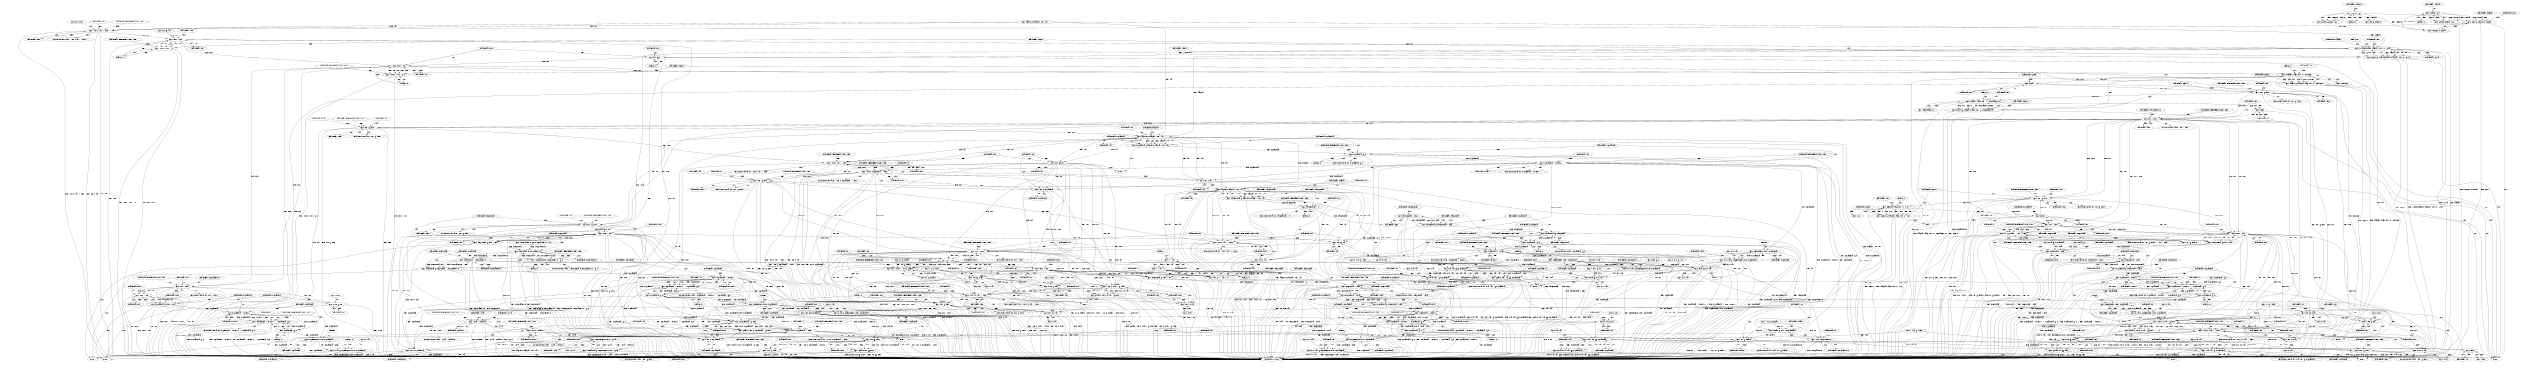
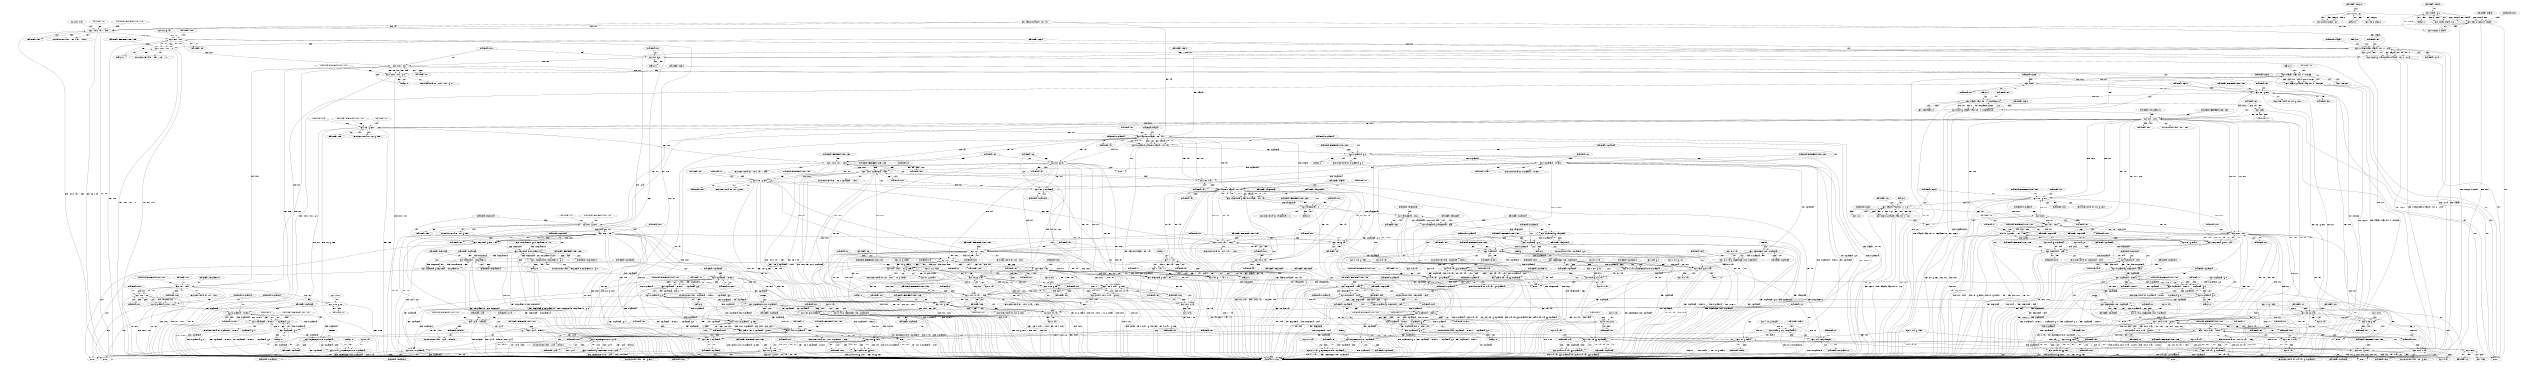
edge "(Call,assert(m_start >= 0))" -> "(Call,m_start >= 0)": removed, label "CFG:"
edge "(Call,m_start >= 0)" -> "(Call,m_start + m_size)": removed, label "DDG: m_start"
node "(ControlStructure,if ((stop - pos) < 2))": added
node "(ControlStructure,if ((stop - pos) <= 0))": added
edge "(Call,delta_size_ < 0)" -> "(Identifier,bias)": now "(Call,delta_size_ < 0)" -> "(Call,delta_size_ - bias)"
node "(ControlStructure,if (pf >= pf_end || pos > stop))": removed
edge "(Call,total_size / m_frame_count)" -> "(Call,pf_end = pf + m_frame_count)": removed, label "DDG: m_frame_count"
node "(ControlStructure,if (pos > stop || pf >= pf_end))": added
edge "(Call,7 * len - 1)" -> "(MethodReturn,long)": label "DDG: curr.len" -> "DDG: 7 * len"
edge "(Call,pos += frame_size)" -> "(Call,(pos + frame_size) <= stop)": removed, label "DDG: pos"
edge "(Call,value < SHRT_MIN)" -> "(Identifier,SHRT_MIN)": label "DDG: pf" -> "CFG: "
edge "(Identifier,SHRT_MIN)" -> "(Call,value < SHRT_MIN)": now "(Identifier,SHRT_MIN)" -> "(ControlStructure,if (value < SHRT_MIN))"
node "(Identifier,SHRT_MAX)": removed
node "(Call,pf + m_frame_count)": label "(Call,pf + m_frame_count)" -> "(Call,pf + m_frame_flags)"
node "(ControlStructure,while (pf != pf_end))": removed
edge "(Call,m_timecode = static_cast<short>(value))" -> "(Identifier,m_timecode)": reversed
edge "(ControlStructure,if (value > SHRT_MAX))" -> "(MethodReturn,long)": now "(Call,frame_size = ReadUInt(pReader, pos, len))" -> "(MethodReturn,long)"
